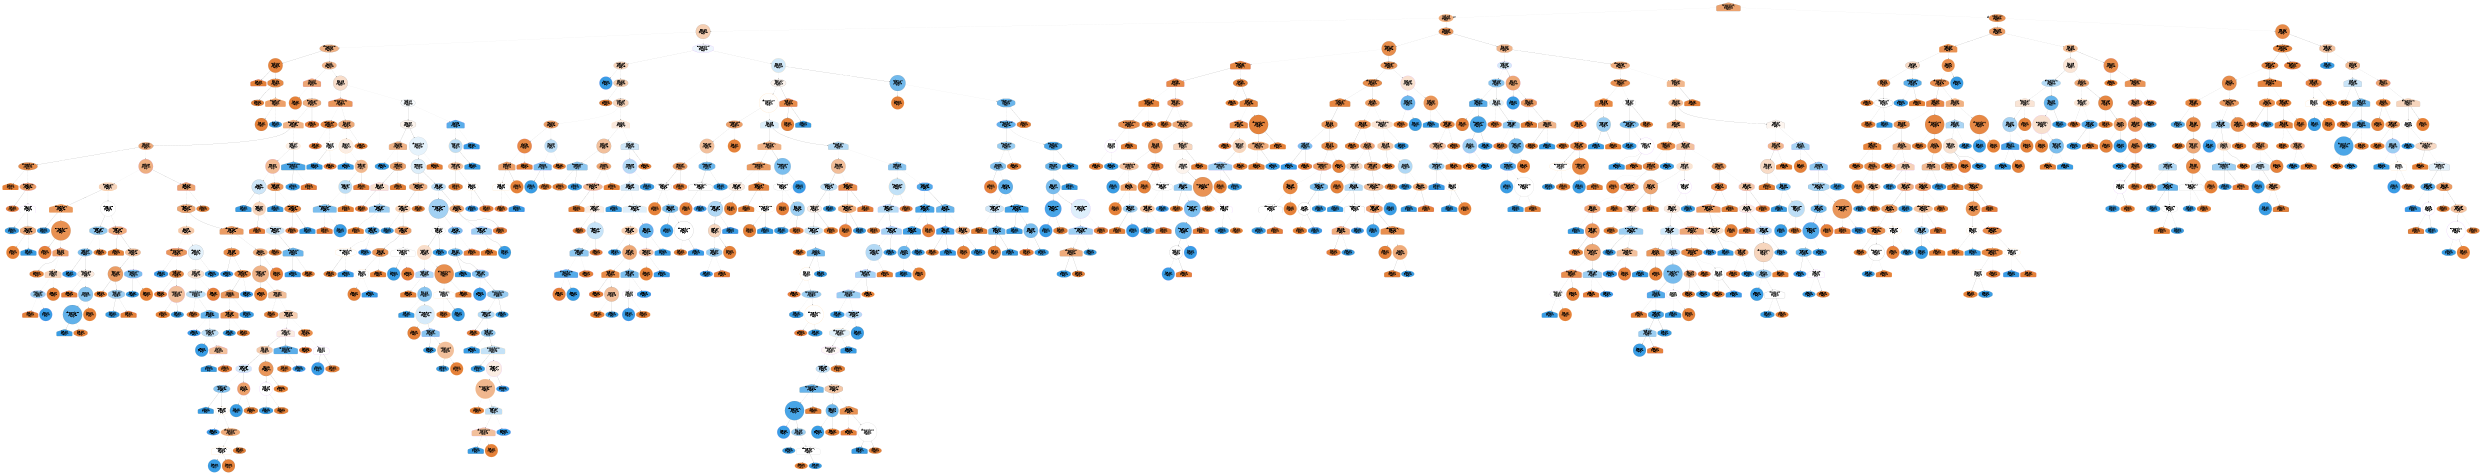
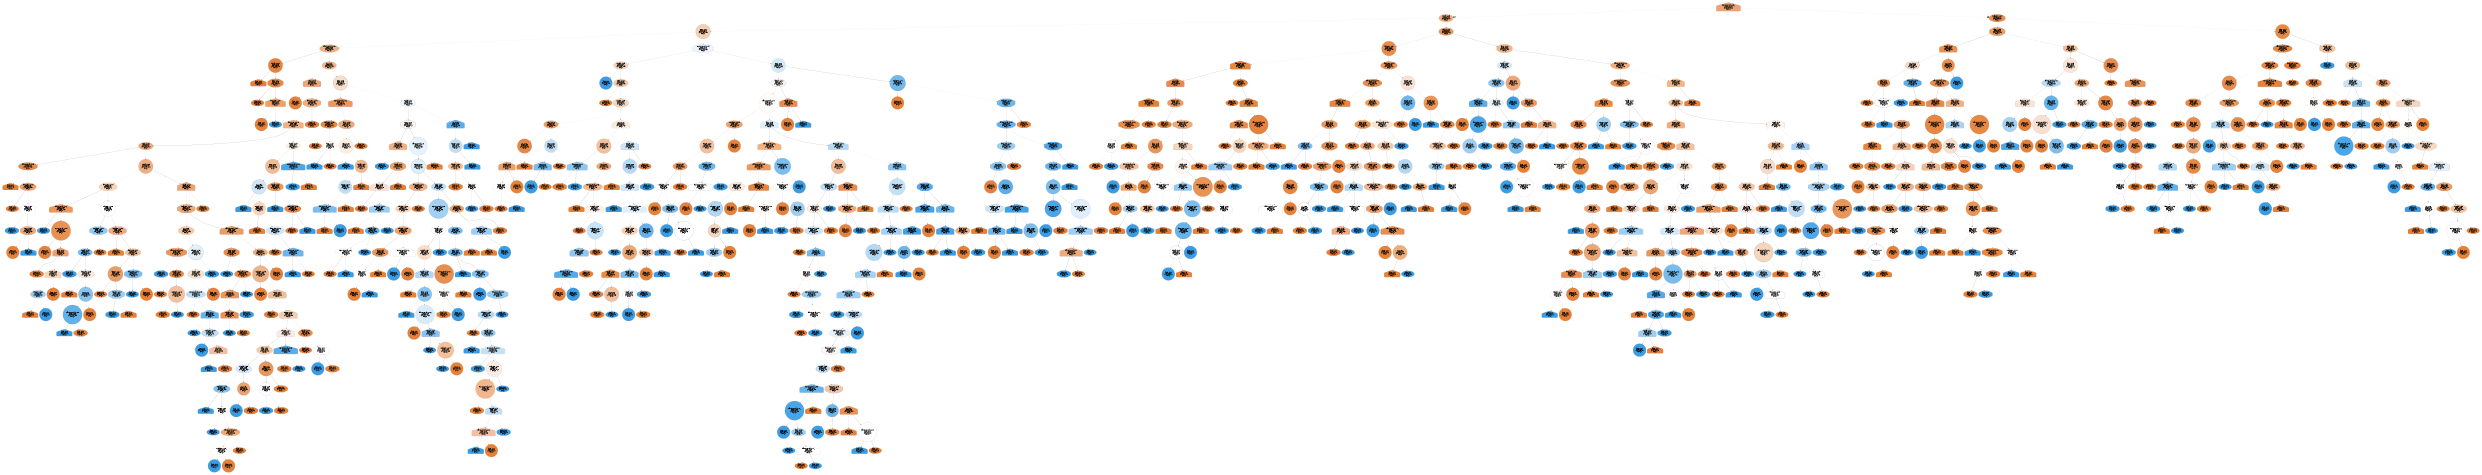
node "entropy = 0.0 samples = 6.0% value = [1.0, 0.0] class = 0": added
node "entropy = 0.0 samples = 1.4% value = [1.0, 0.0] class = 0": fillcolor #55abe9 -> #e58139
